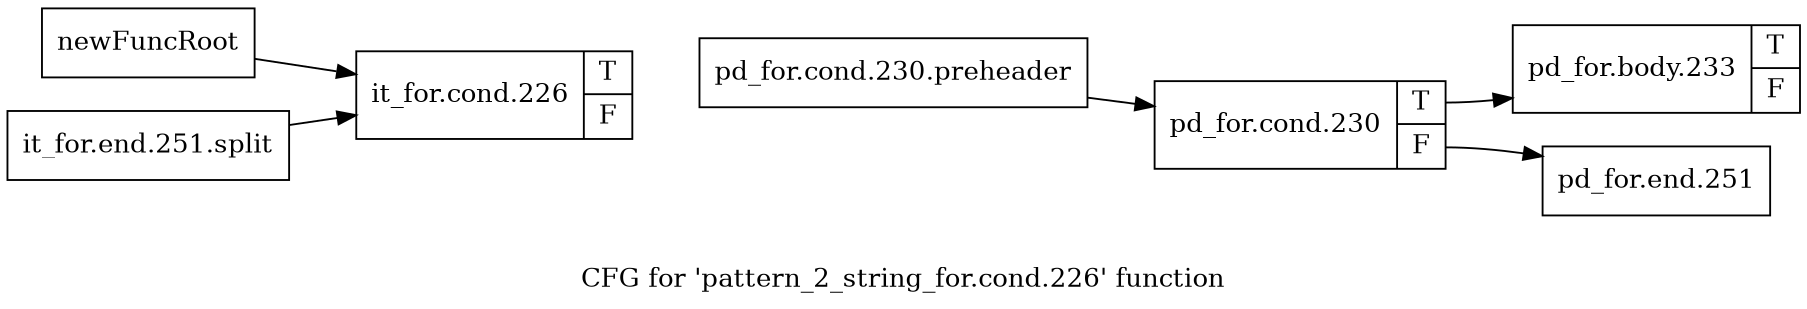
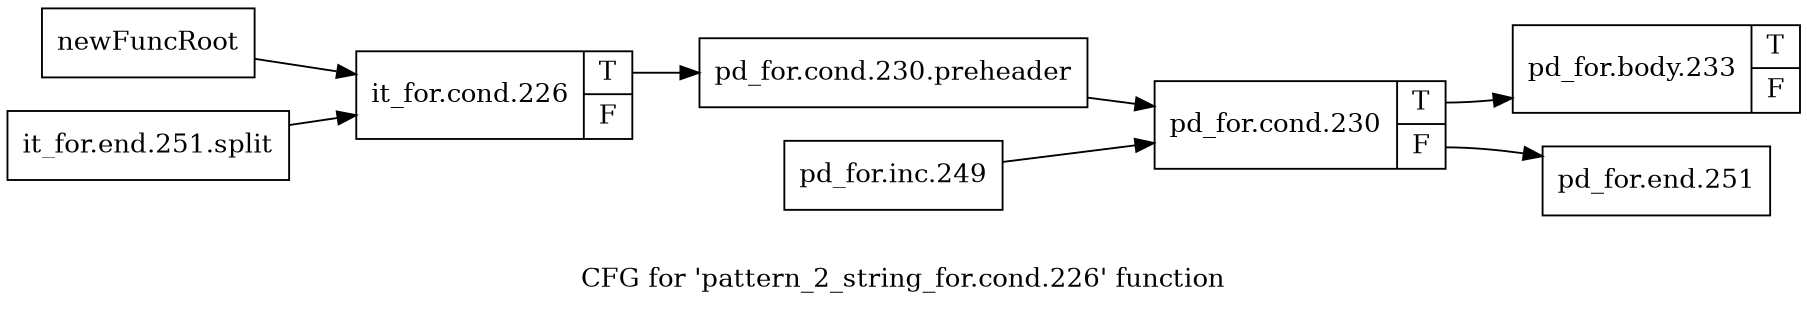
edge "it_for.cond.226" -> "pd_for.cond.230.preheader": added
node "pd_for.inc.249": added
